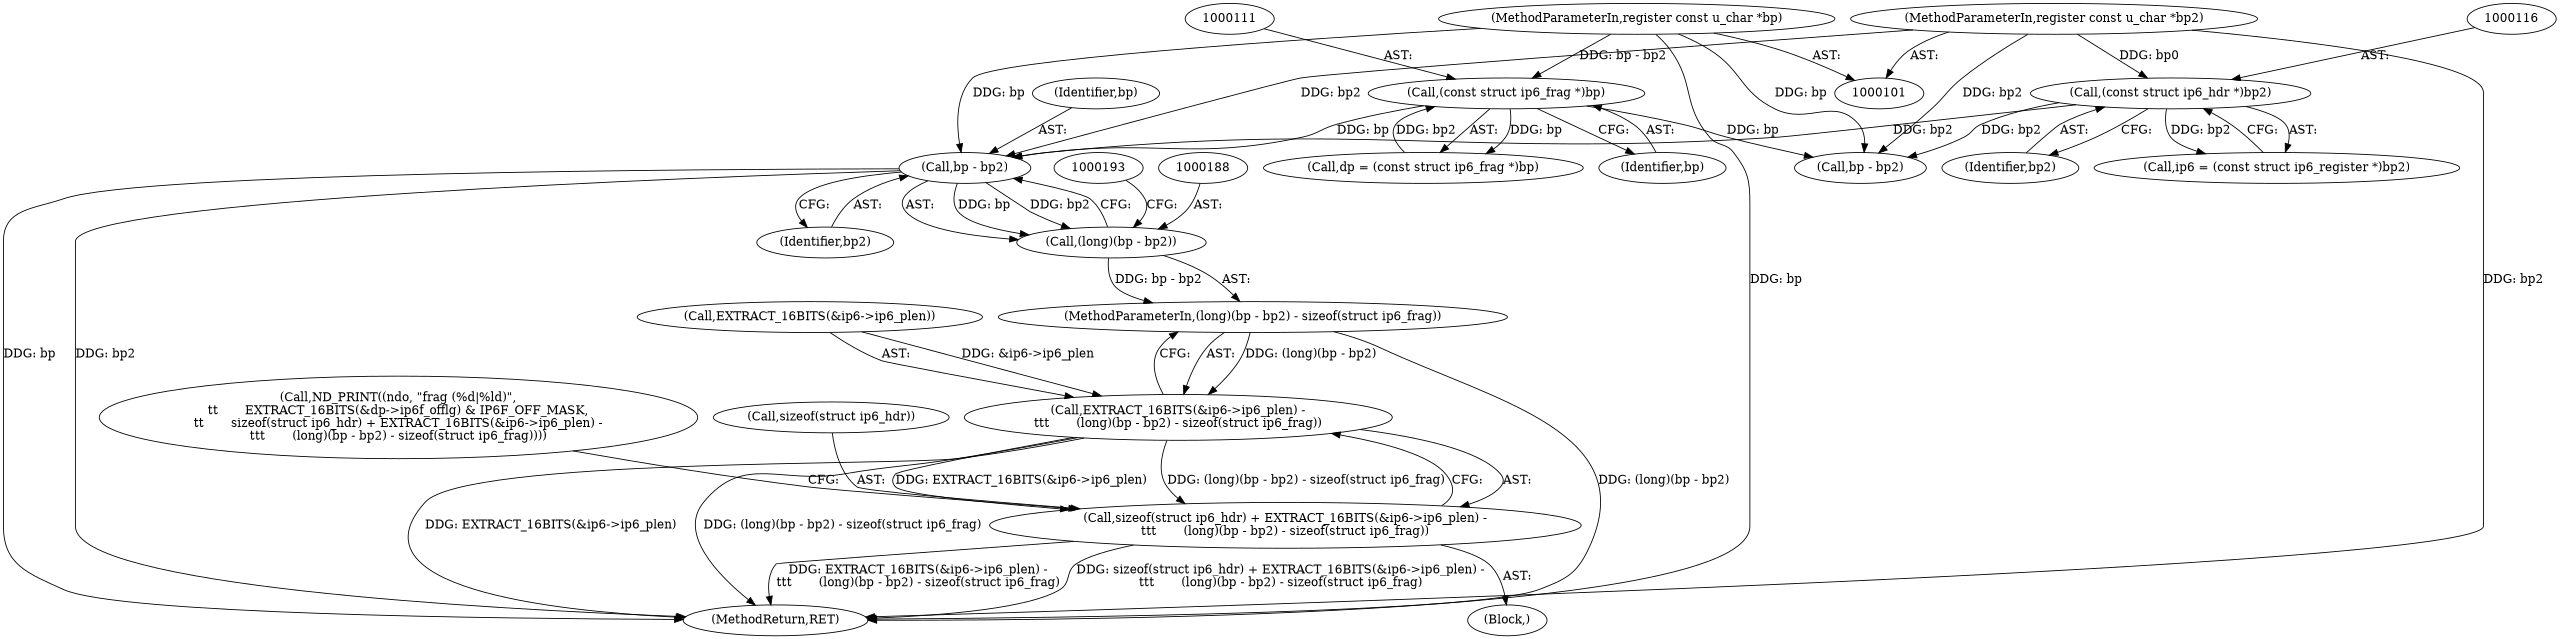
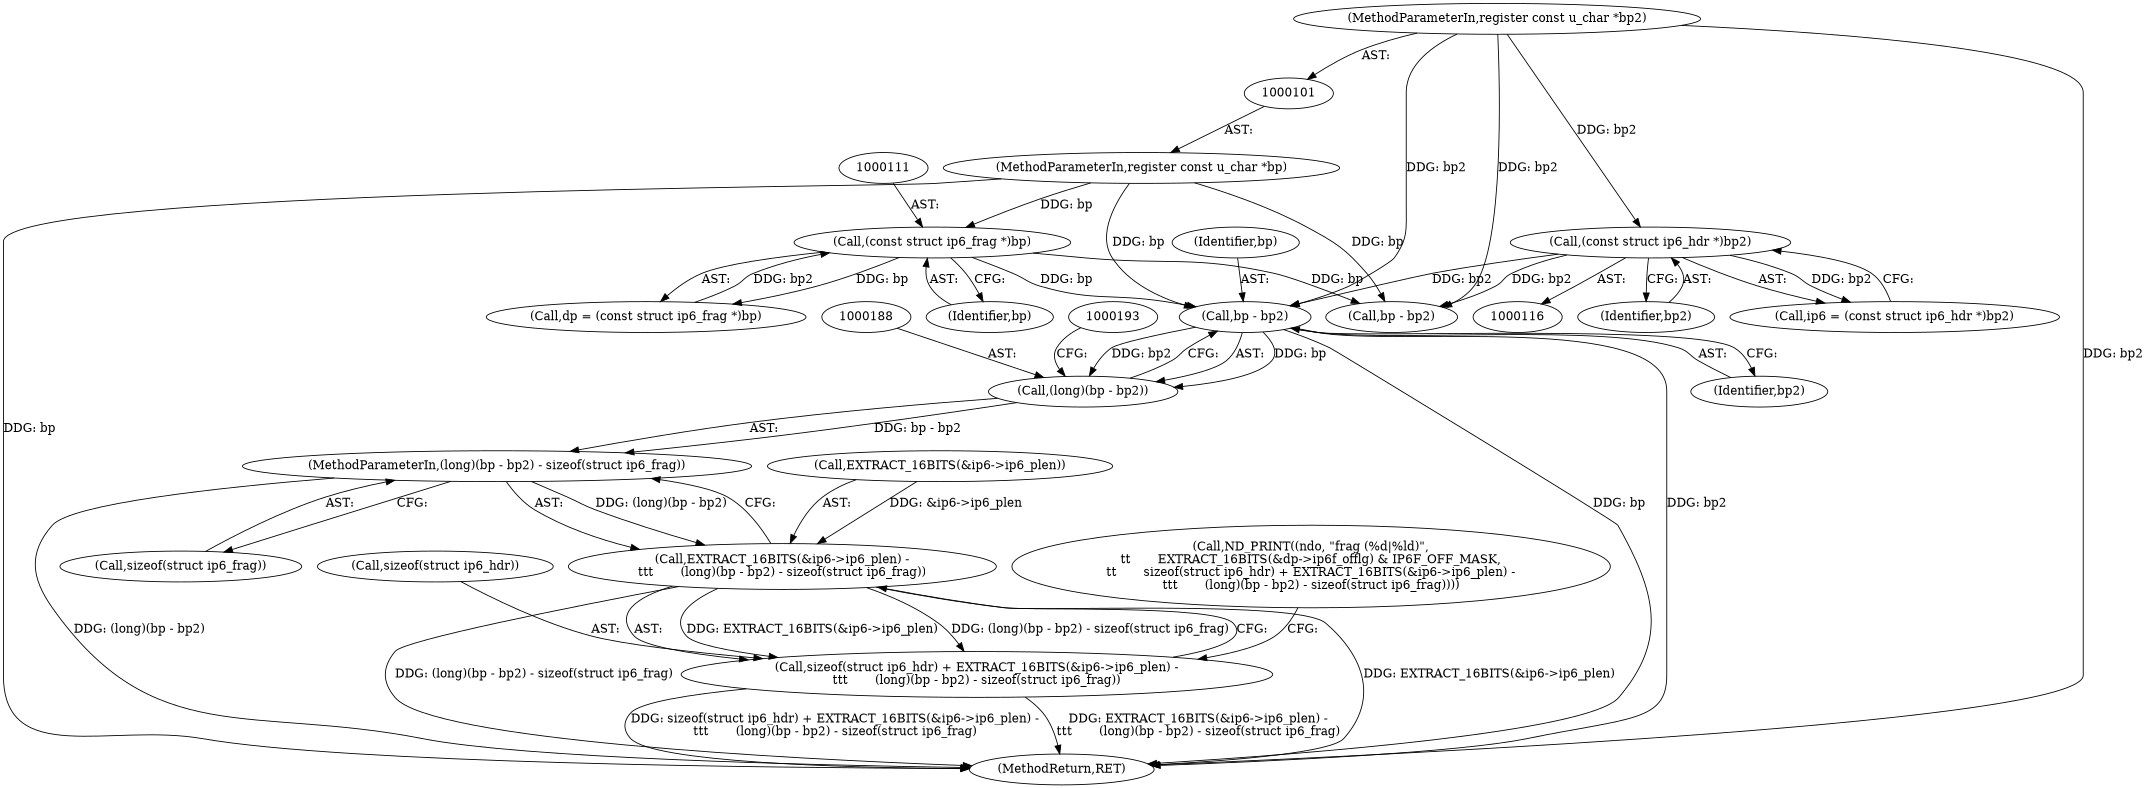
edge "(MethodParameterIn,register const u_char *bp)" -> "1000101": reversed
edge "1000116" -> "(Call,(const struct ip6_hdr *)bp2)": reversed
edge "(MethodParameterIn,register const u_char *bp)" -> "(Call,(const struct ip6_frag *)bp)": label "DDG: bp - bp2" -> "DDG: bp"
edge "(MethodParameterIn,register const u_char *bp2)" -> "(Call,(const struct ip6_hdr *)bp2)": label "DDG: bp0" -> "DDG: bp2"
node "(Call,ip6 = (const struct ip6_register *)bp2)": label "(Call,ip6 = (const struct ip6_register *)bp2)" -> "(Call,ip6 = (const struct ip6_hdr *)bp2)"
node "(Call,sizeof(struct ip6_frag))": added
node "(Block,)": removed
